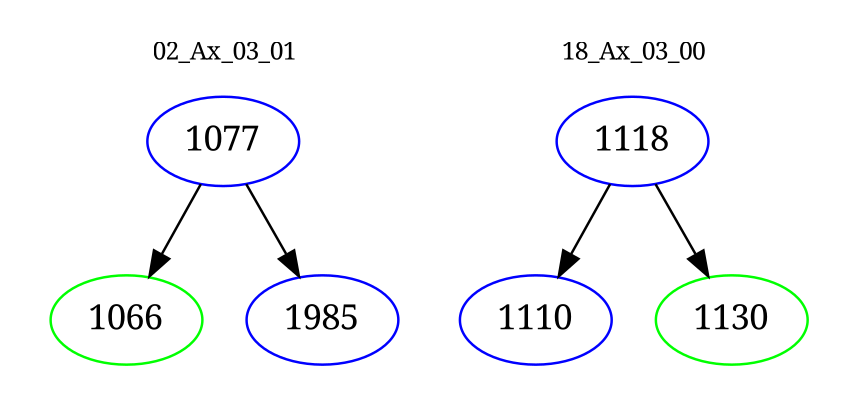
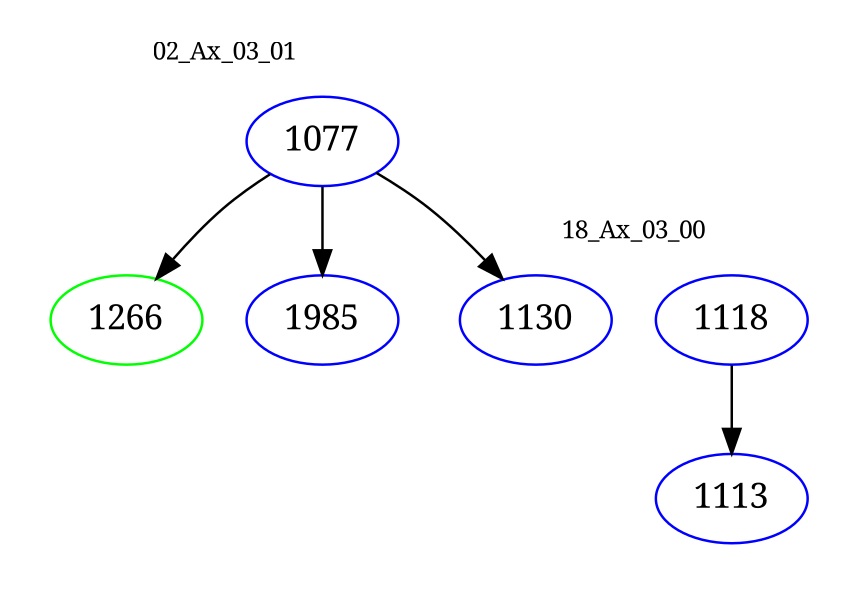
edge "1118" -> "1130": now "1077" -> "1130"
node "1066": label "1066" -> "1266"
node "1110": label "1110" -> "1113"
node "1130": color green -> blue
